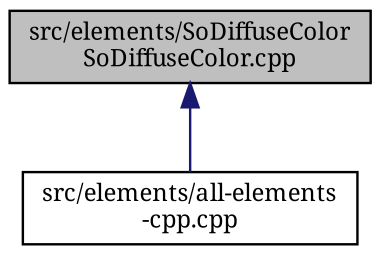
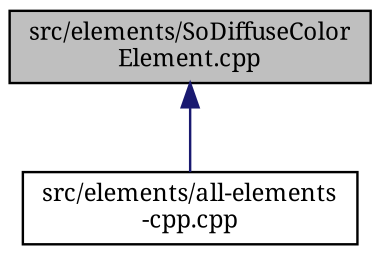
node "src/elements/SoDiffuseColor SoDiffuseColor.cpp": label "src/elements/SoDiffuseColor SoDiffuseColor.cpp" -> "src/elements/SoDiffuseColor Element.cpp"
